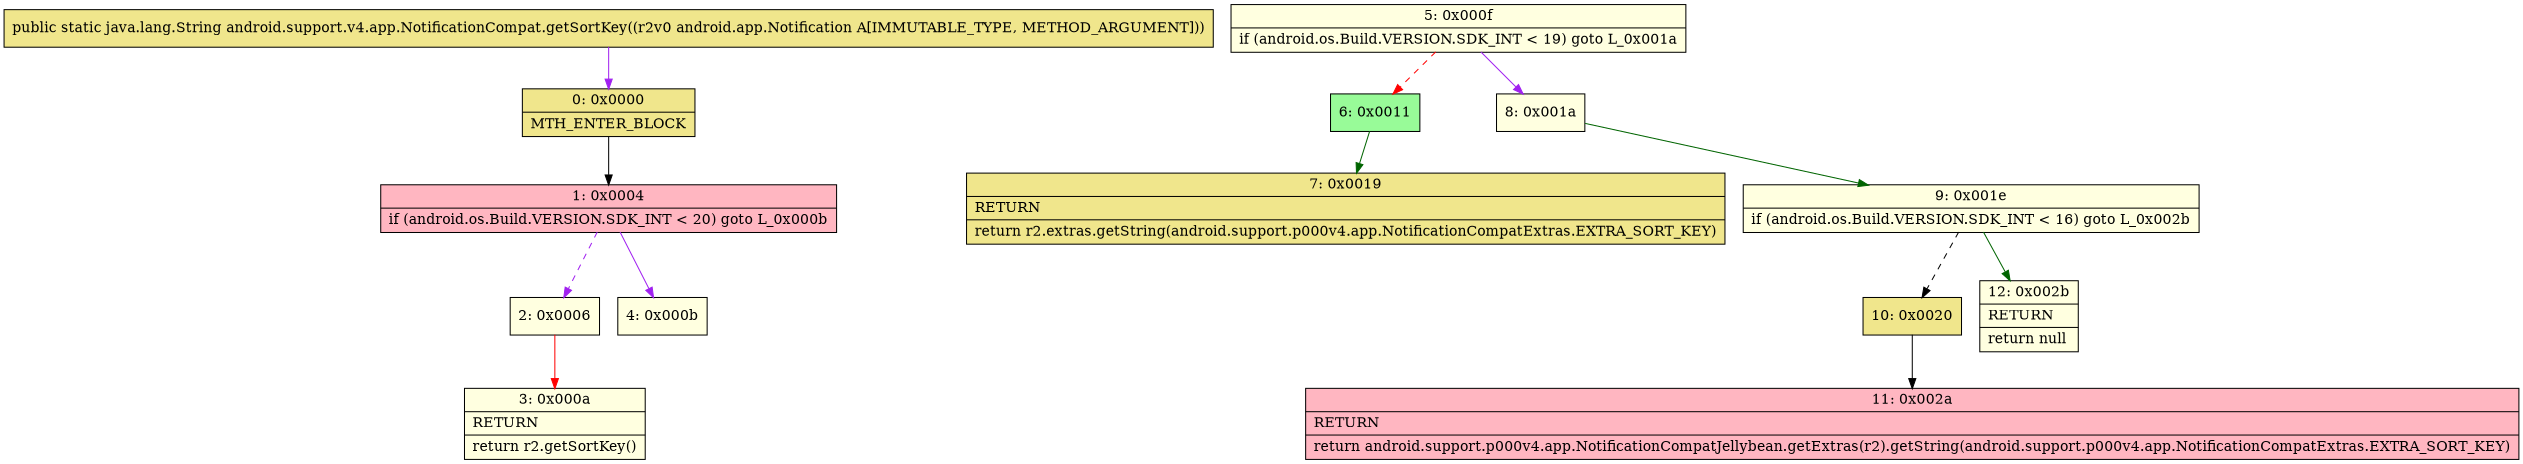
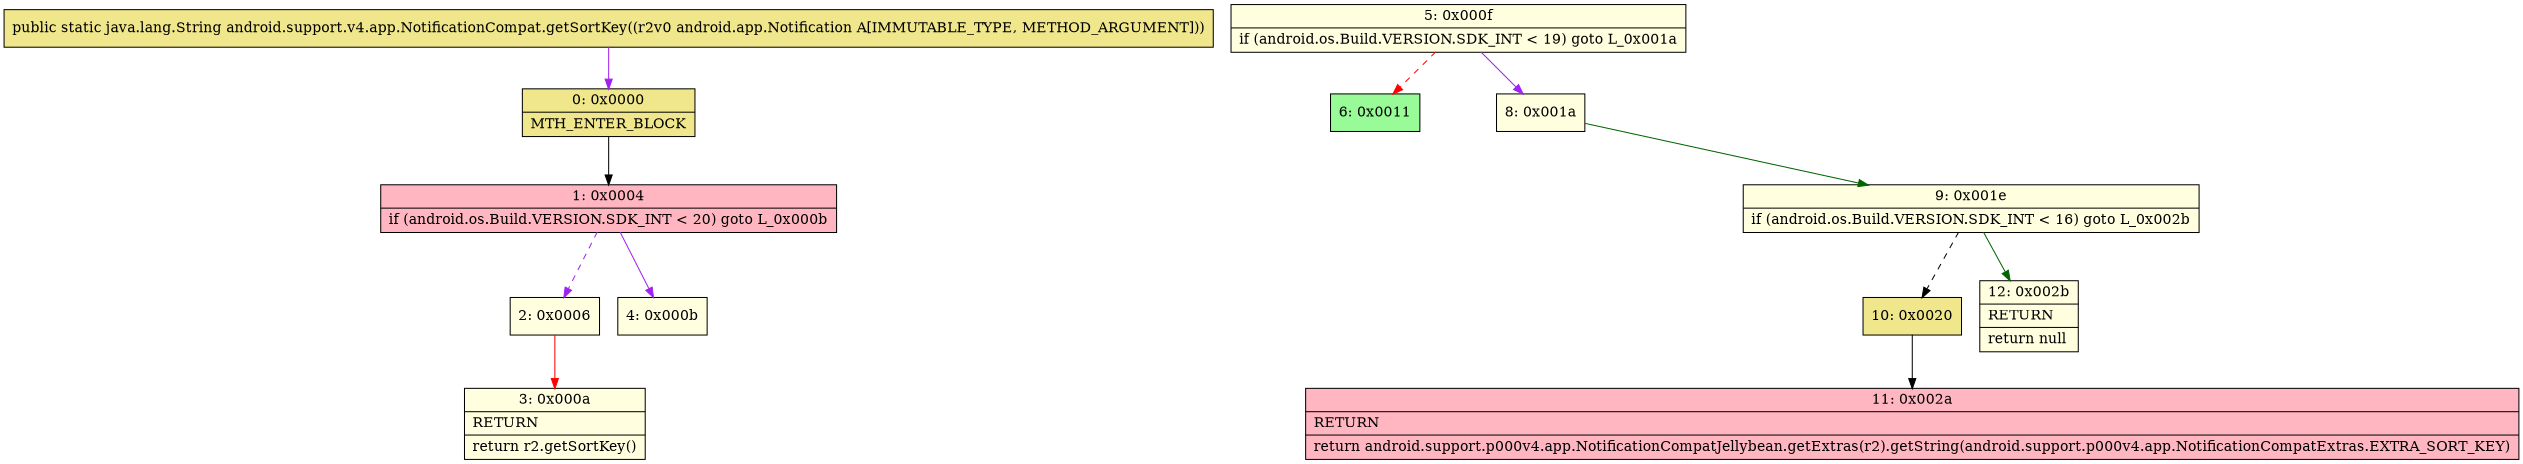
node "7: 0x0019": removed
